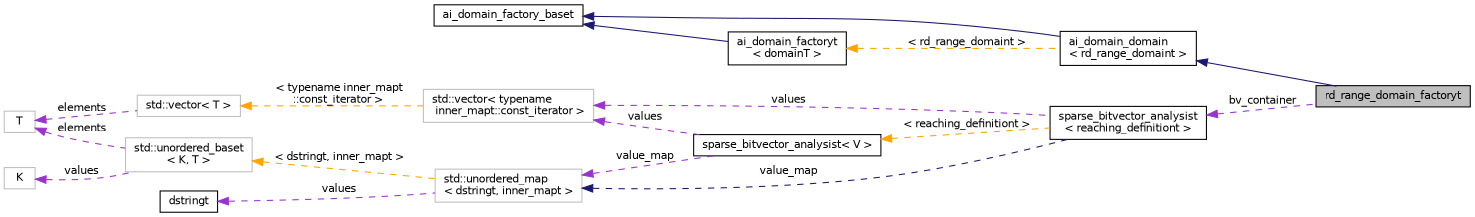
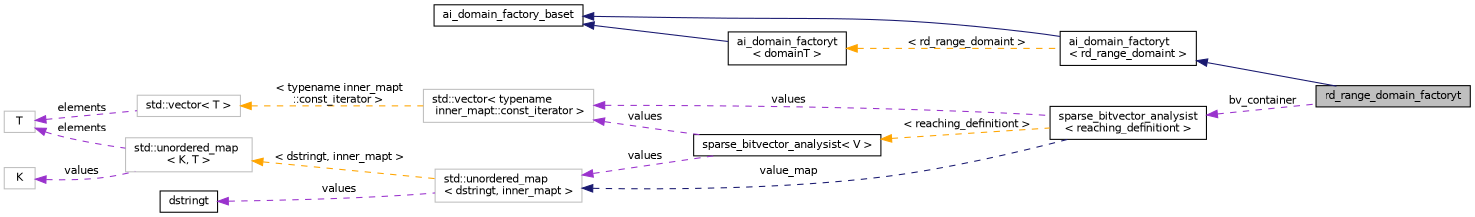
node "ai_domain_domain < rd_range_domaint >": label "ai_domain_domain < rd_range_domaint >" -> "ai_domain_factoryt < rd_range_domaint >"
node "std::unordered_baset < K, T >": label "std::unordered_baset < K, T >" -> "std::unordered_map < K, T >"
edge "sparse_bitvector_analysist< V >" -> "std::unordered_map < dstringt, inner_mapt >": label " value_map" -> " values"
